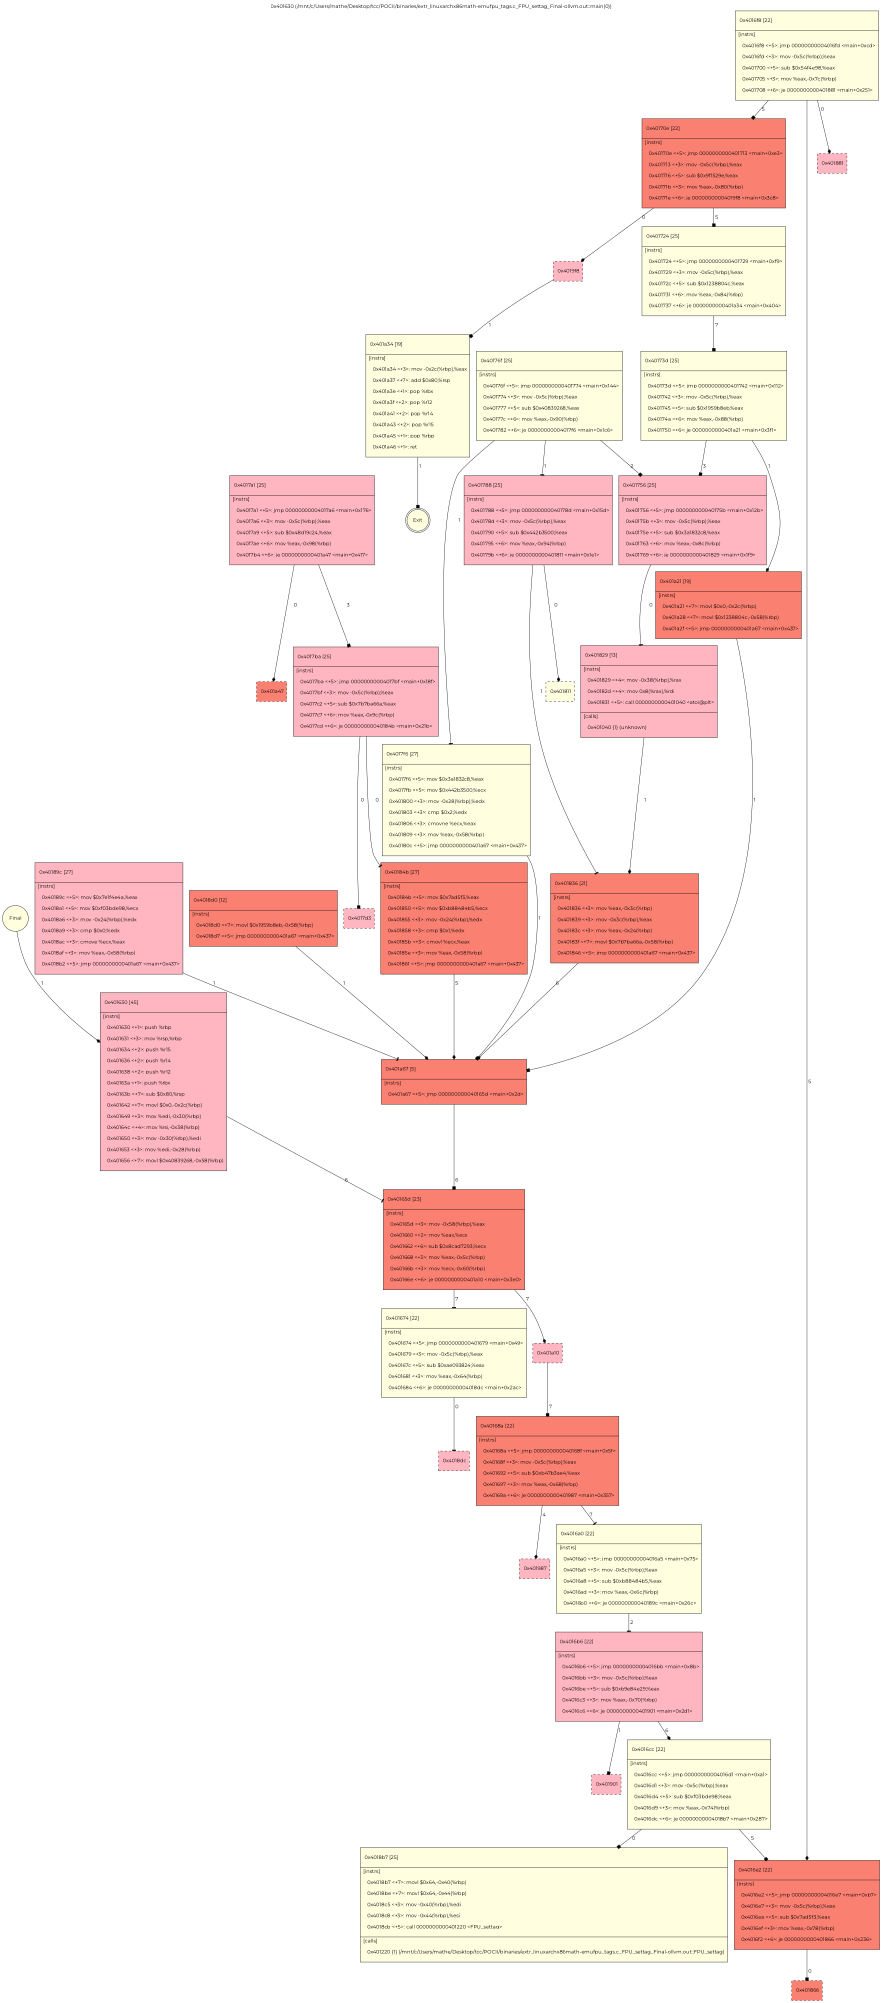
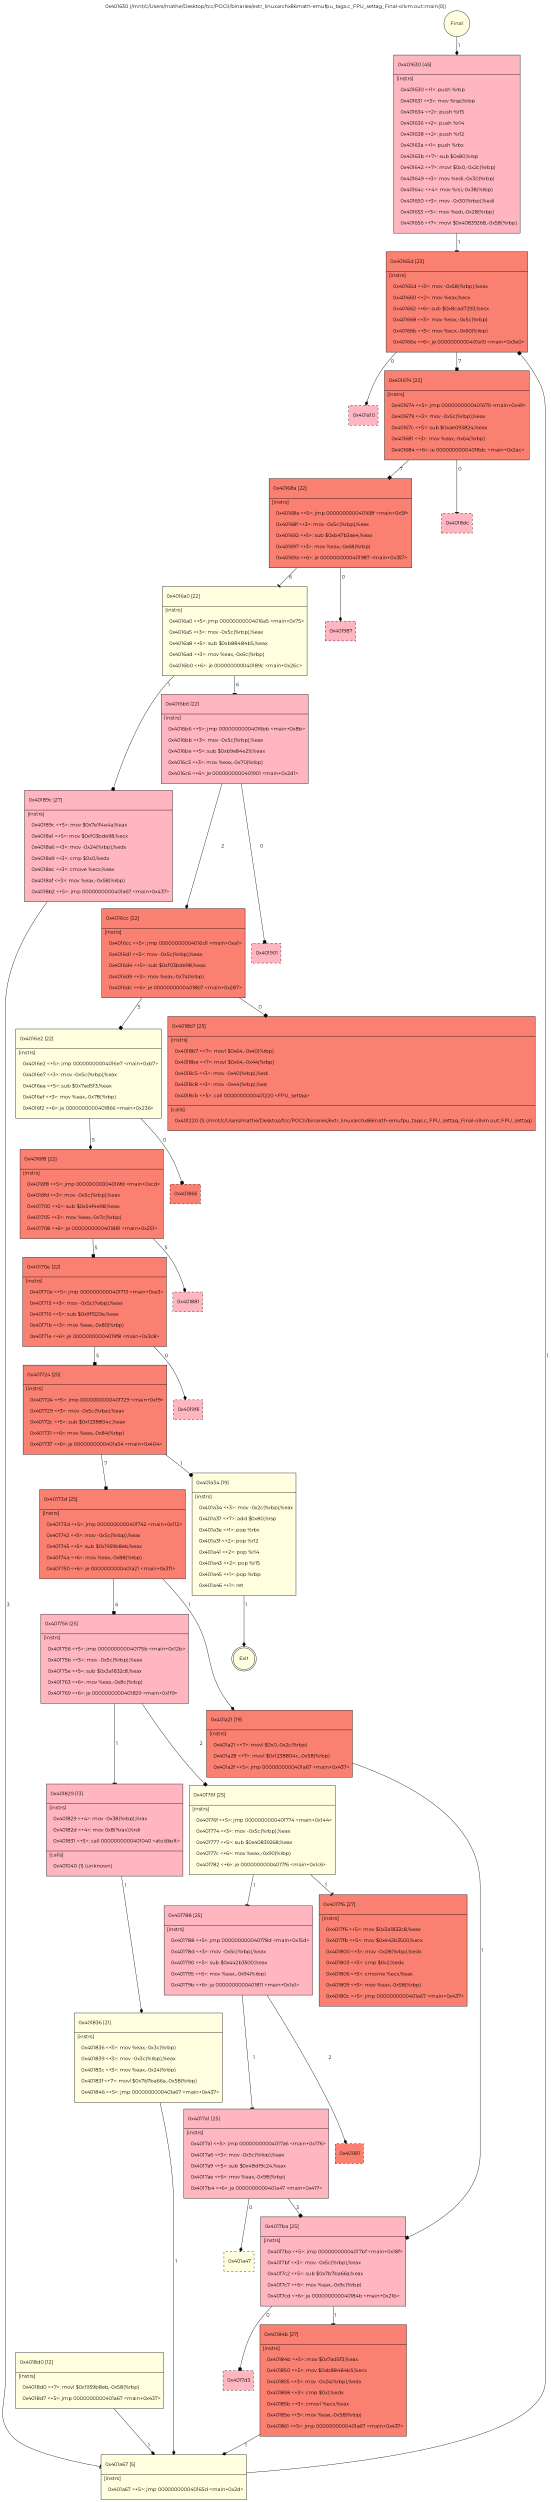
node "0x4016f8 [22]": fillcolor lightyellow -> salmon
edge "0x4016f8 [22]" -> "0x401881": label " 0" -> " 5"
node "0x401724 [25]": fillcolor lightyellow -> salmon
edge "0x4019f8" -> "0x401a34 [19]": now "0x401724 [25]" -> "0x401a34 [19]"
node "0x40173d [25]": fillcolor lightyellow -> salmon
edge "0x40176f [25]" -> "0x401756 [25]": reversed
edge "0x40173d [25]" -> "0x401756 [25]": label " 3" -> " 6"
edge "0x401a34 [19]" -> "Exit": arrowhead box -> diamond
edge "0x401788 [25]" -> "0x401811": label " 0" -> " 2"
edge "0x401756 [25]" -> "0x401829 [13]": label " 0" -> " 1"
node "0x401a47": fillcolor salmon -> lightyellow
node "0x401811": fillcolor lightyellow -> salmon
edge "0x401788 [25]" -> "0x401836 [21]": now "0x401788 [25]" -> "0x4017a1 [25]"
edge "0x4016a0 [22]" -> "0x40189c [27]": added, label "1"
edge "0x4017ba [25]" -> "0x40184b [27]": label " 0" -> " 1"
node "0x4017f6 [27]": fillcolor lightyellow -> salmon
edge "0x401a21 [19]" -> "0x401a67 [5]": now "0x401a21 [19]" -> "0x4017ba [25]"
node "0x4018d0 [12]": fillcolor salmon -> lightyellow
node "0x401836 [21]": fillcolor salmon -> lightyellow
edge "0x4017f6 [27]" -> "0x401a67 [5]": removed, label "1"
edge "0x4016f8 [22]" -> "0x4016e2 [22]": reversed
edge "0x40189c [27]" -> "0x401a67 [5]": label " 1" -> " 3"
edge "0x40184b [27]" -> "0x401a67 [5]": label " 5" -> " 1"
edge "0x401836 [21]" -> "0x401a67 [5]": label " 6" -> " 1"
node "0x401a67 [5]": fillcolor salmon -> lightyellow
edge "0x401630 [45]" -> "0x40165d [23]": label " 6" -> " 1"
edge "0x401a67 [5]" -> "0x40165d [23]": label " 6" -> " 1"
edge "0x40165d [23]" -> "0x401674 [22]": arrowhead tee -> box
edge "0x40165d [23]" -> "0x401a10": label " 7" -> " 0"
node "0x401674 [22]": fillcolor lightyellow -> salmon
edge "0x401a10" -> "0x40168a [22]": now "0x401674 [22]" -> "0x40168a [22]"
edge "0x40168a [22]" -> "0x401987": label " 4" -> " 0"
edge "0x40168a [22]" -> "0x4016a0 [22]": label " 7" -> " 6"
edge "0x4016a0 [22]" -> "0x4016b6 [22]": label " 2" -> " 6"
edge "0x4016b6 [22]" -> "0x401901": label " 1" -> " 0"
edge "0x4016b6 [22]" -> "0x4016cc [22]": label " 6" -> " 2"
node "0x4016cc [22]": fillcolor lightyellow -> salmon
node "0x4018b7 [25]": fillcolor lightyellow -> salmon
node "0x4016e2 [22]": fillcolor salmon -> lightyellow
